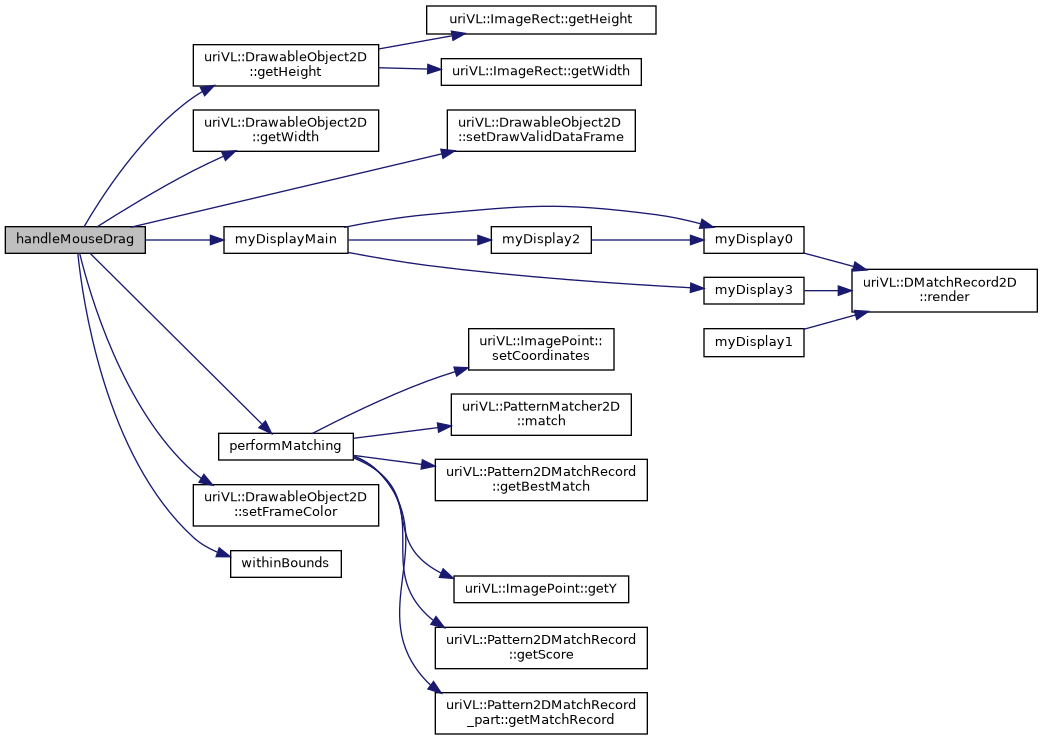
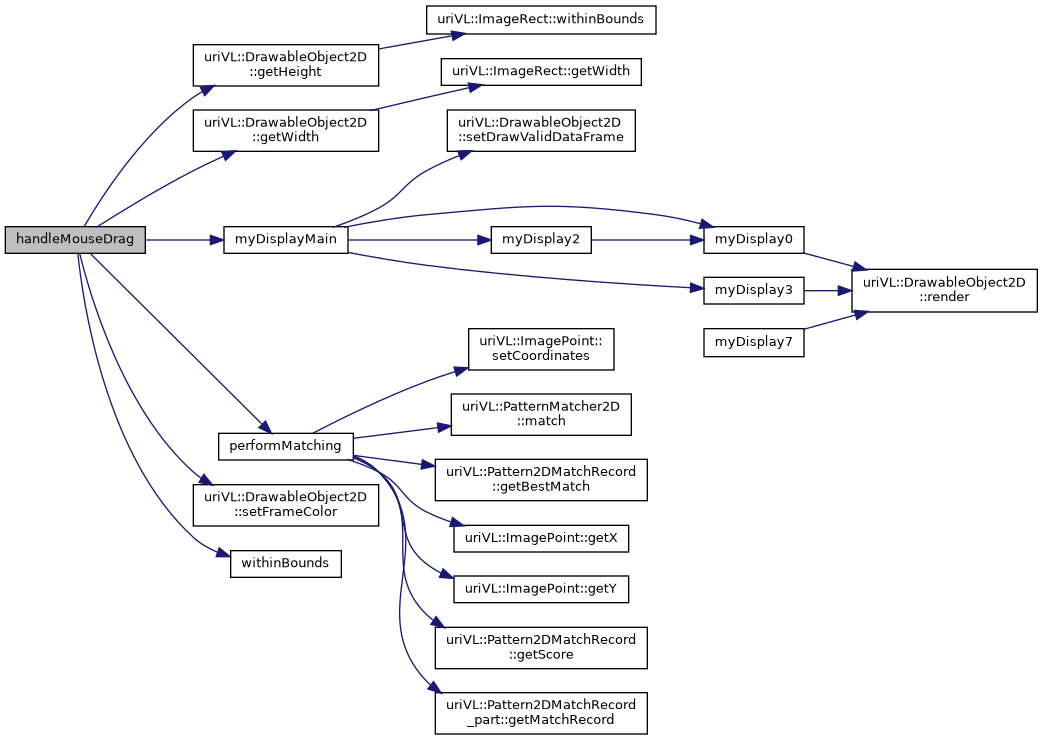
node "uriVL::ImageRect::getHeight": label "uriVL::ImageRect::getHeight" -> "uriVL::ImageRect::withinBounds"
edge "uriVL::DrawableObject2D ::getHeight" -> "uriVL::ImageRect::getWidth": now "uriVL::DrawableObject2D ::getWidth" -> "uriVL::ImageRect::getWidth"
edge "handleMouseDrag" -> "uriVL::DrawableObject2D ::setDrawValidDataFrame": now "myDisplayMain" -> "uriVL::DrawableObject2D ::setDrawValidDataFrame"
node "uriVL::DMatchRecord2D ::render": label "uriVL::DMatchRecord2D ::render" -> "uriVL::DrawableObject2D ::render"
node "myDisplay1": label "myDisplay1" -> "myDisplay7"
node "uriVL::ImagePoint::getX": added
